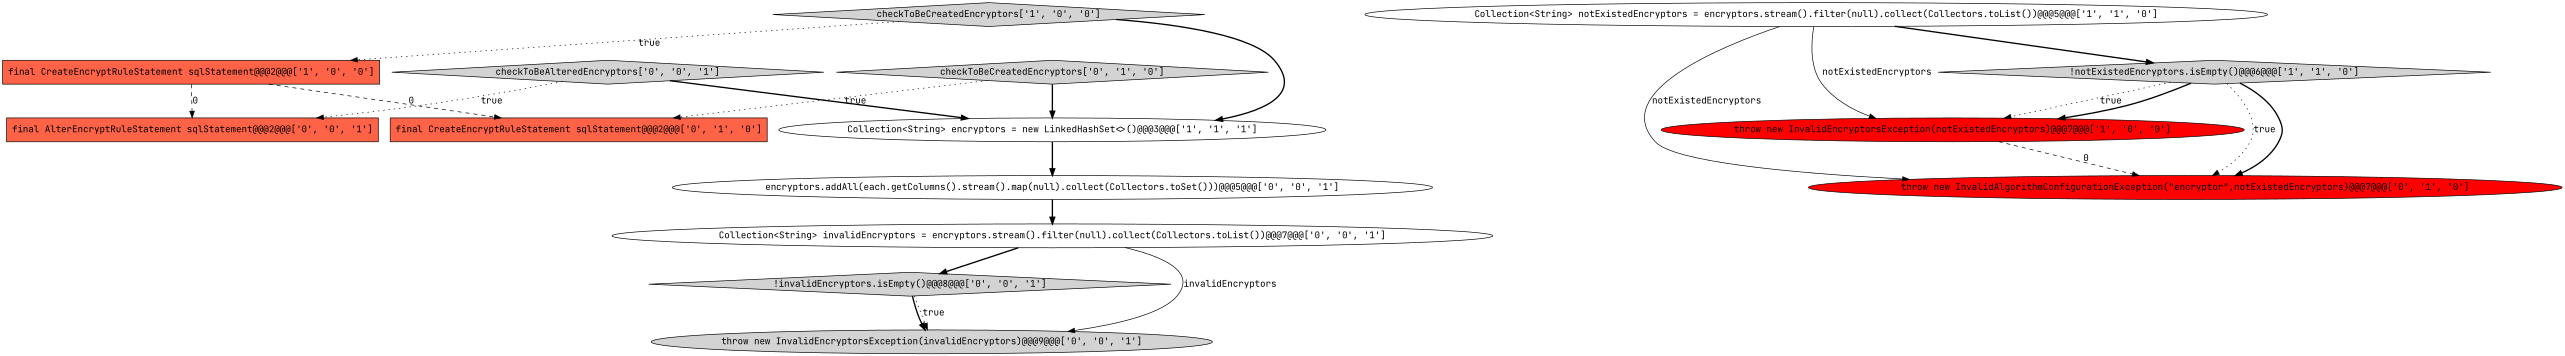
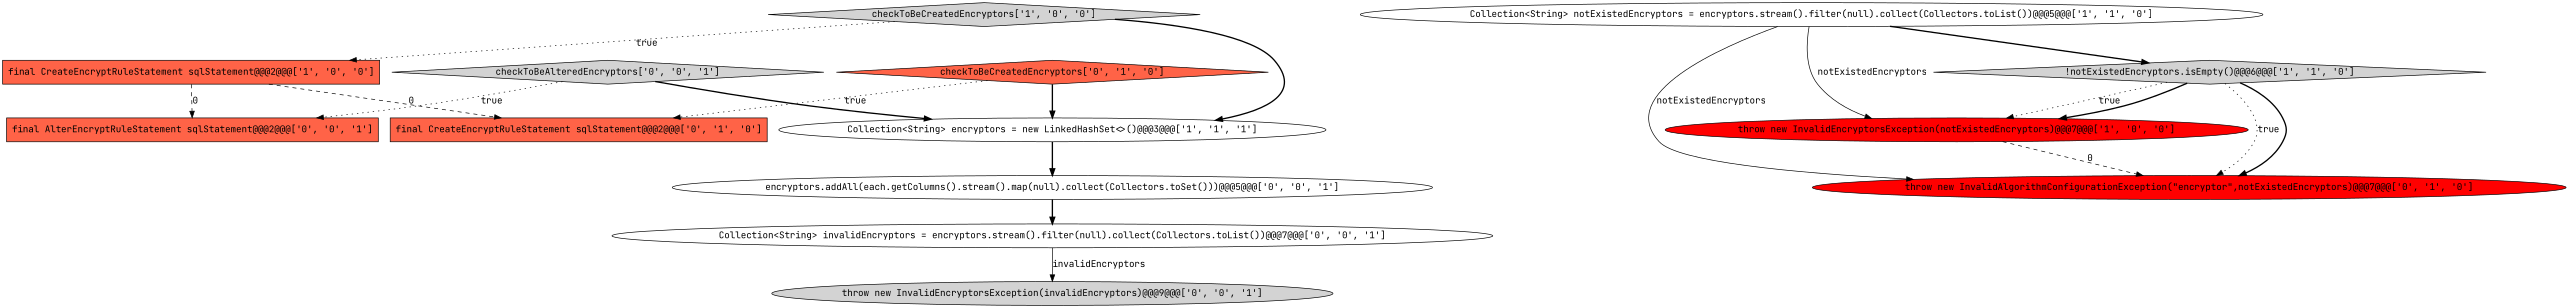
node "checkToBeCreatedEncryptors['0', '1', '0']": fillcolor lightgray -> tomato
node "!invalidEncryptors.isEmpty()@@@8@@@['0', '0', '1']": removed
